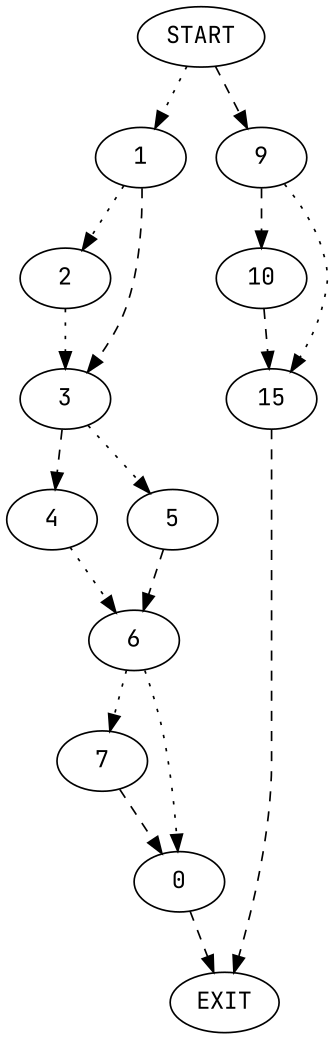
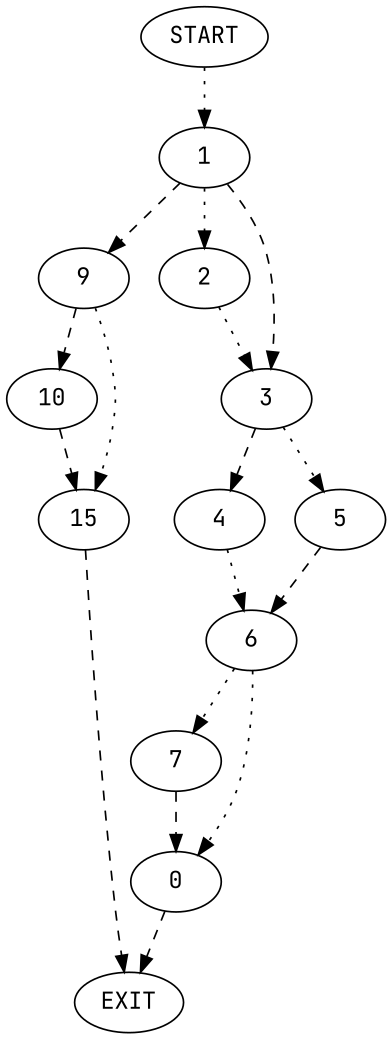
edge "START" -> "9": now "1" -> "9"
